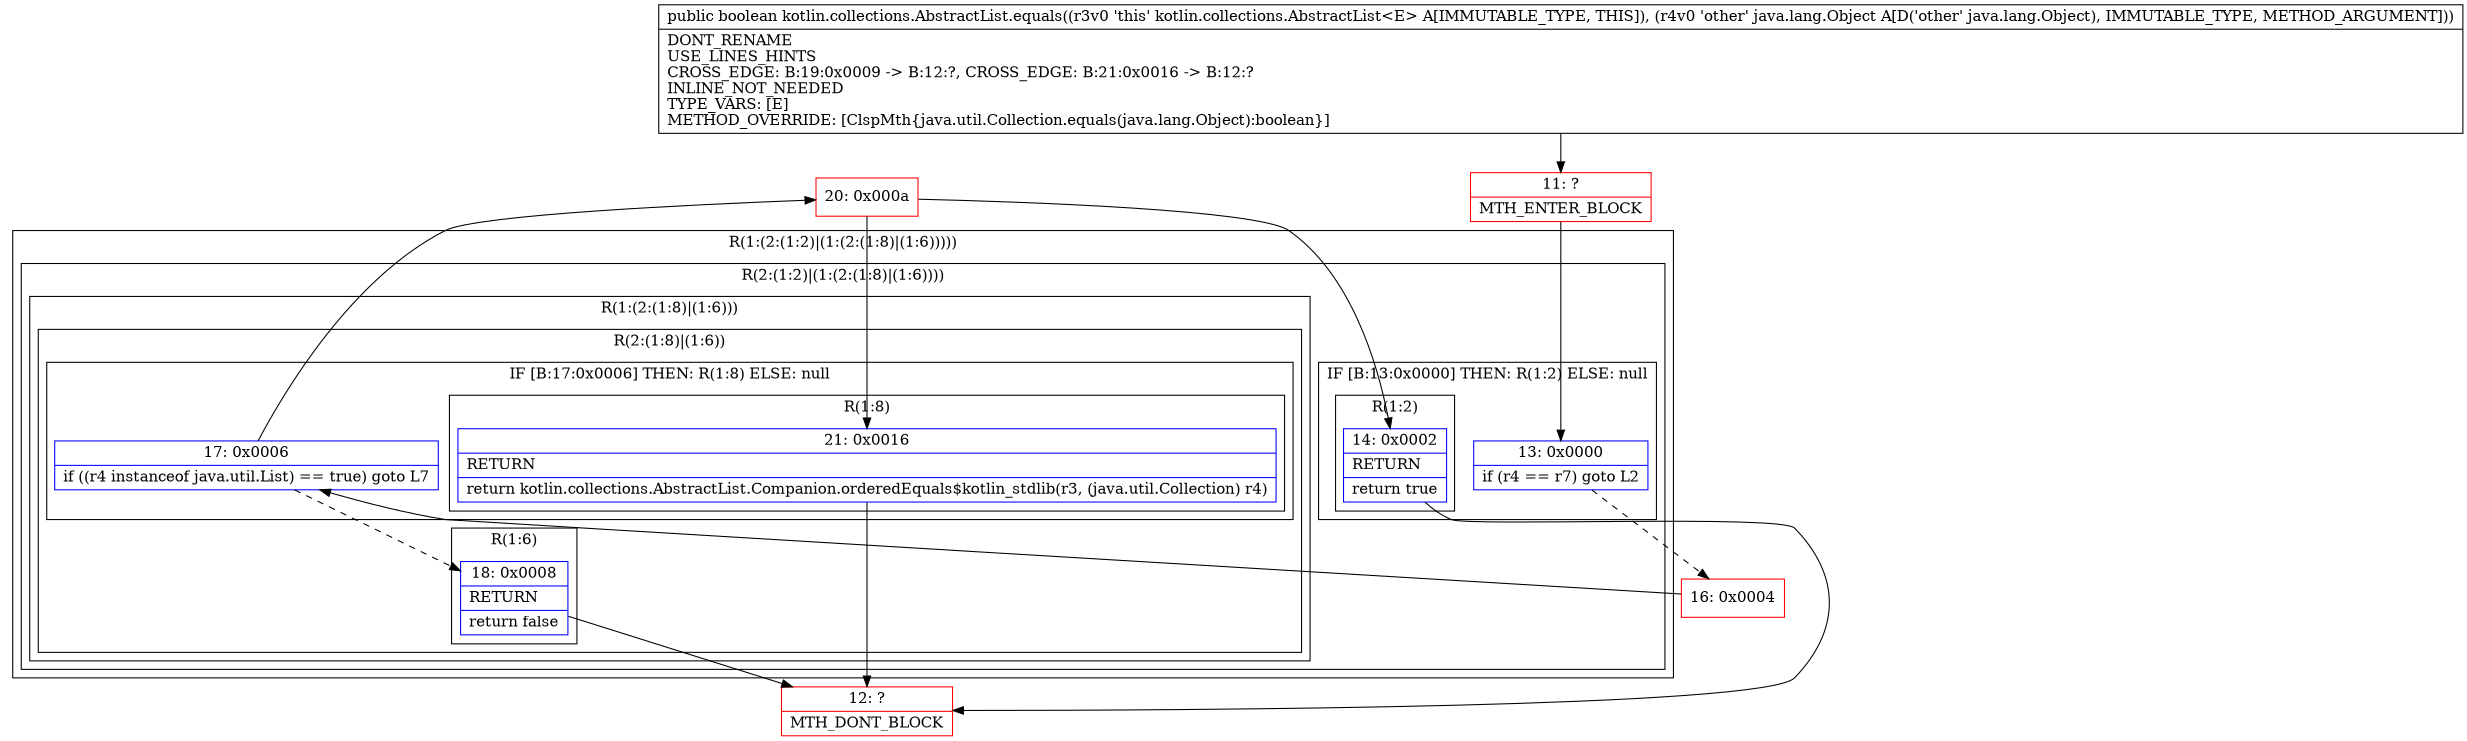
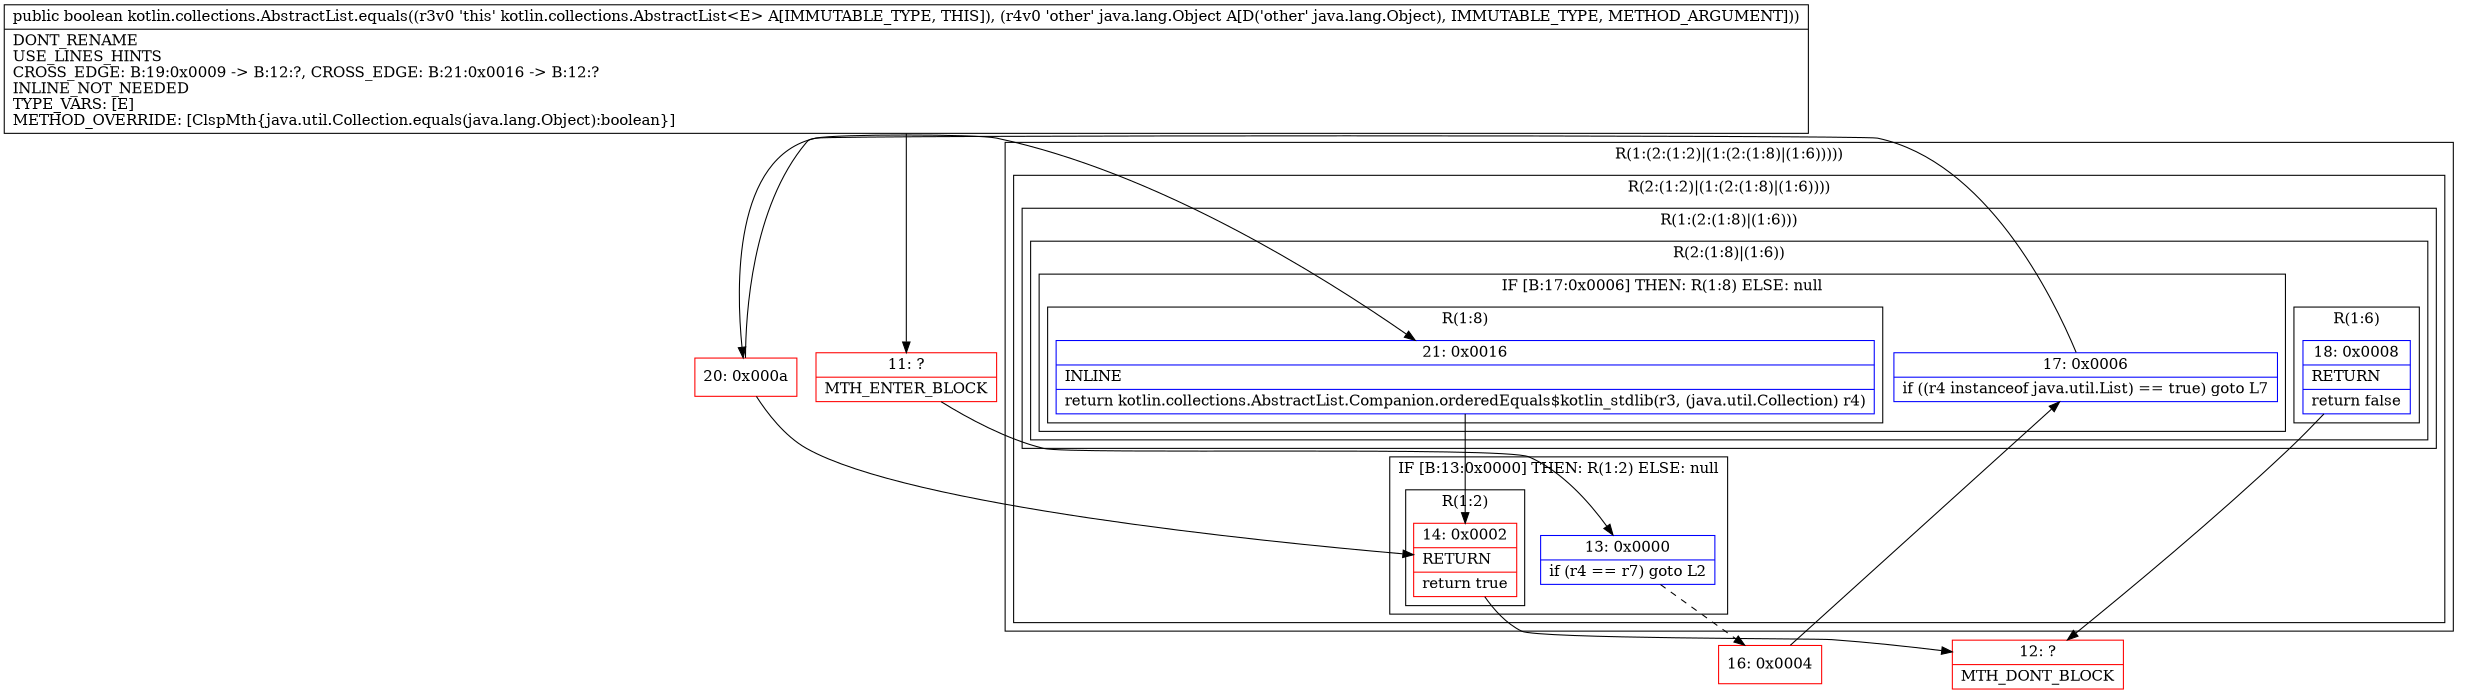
node "21: 0x0016": text "RETURN" -> "INLINE"
node "14: 0x0002": color blue -> red
edge "17: 0x0006" -> "18: 0x0008": removed
edge "21: 0x0016" -> "12: ?": now "21: 0x0016" -> "14: 0x0002"
